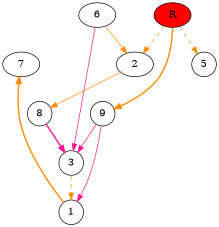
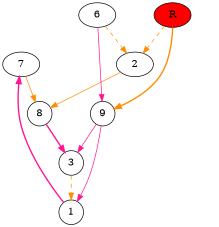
edge "6" -> "2": style solid -> dashed
node "5": removed
edge "7" -> "8": added
edge "6" -> "3": now "6" -> "9"
edge "1" -> "7": color darkorange -> deeppink
